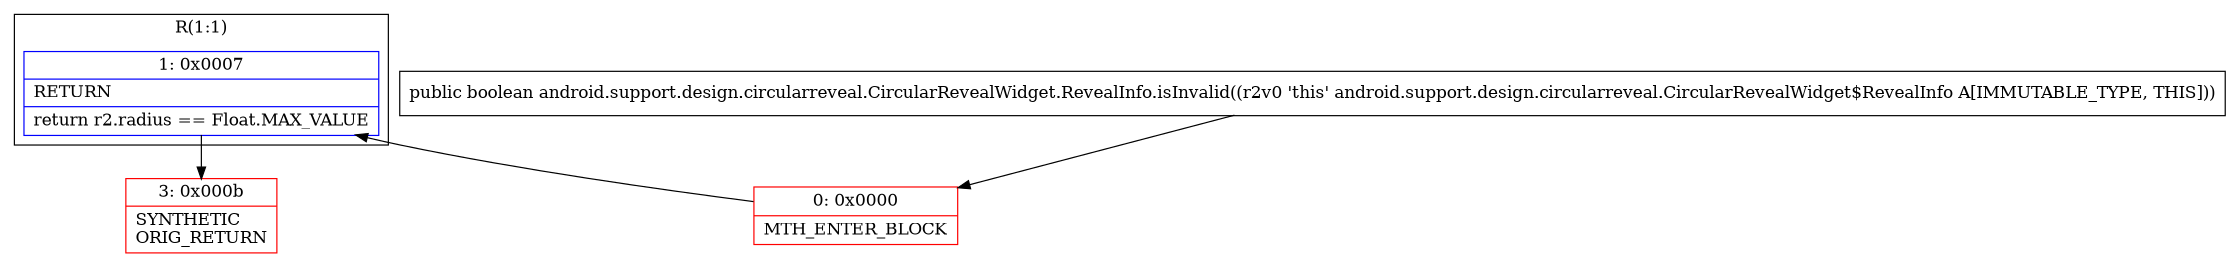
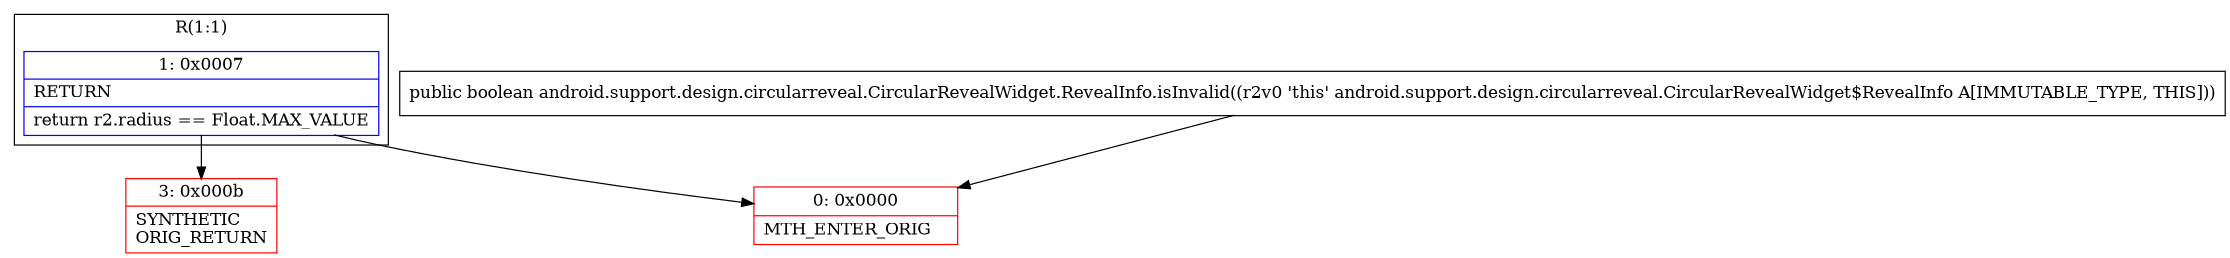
edge "0: 0x0000" -> "1: 0x0007": reversed
node "0: 0x0000": text "MTH_ENTER_BLOCK" -> "MTH_ENTER_ORIG"
